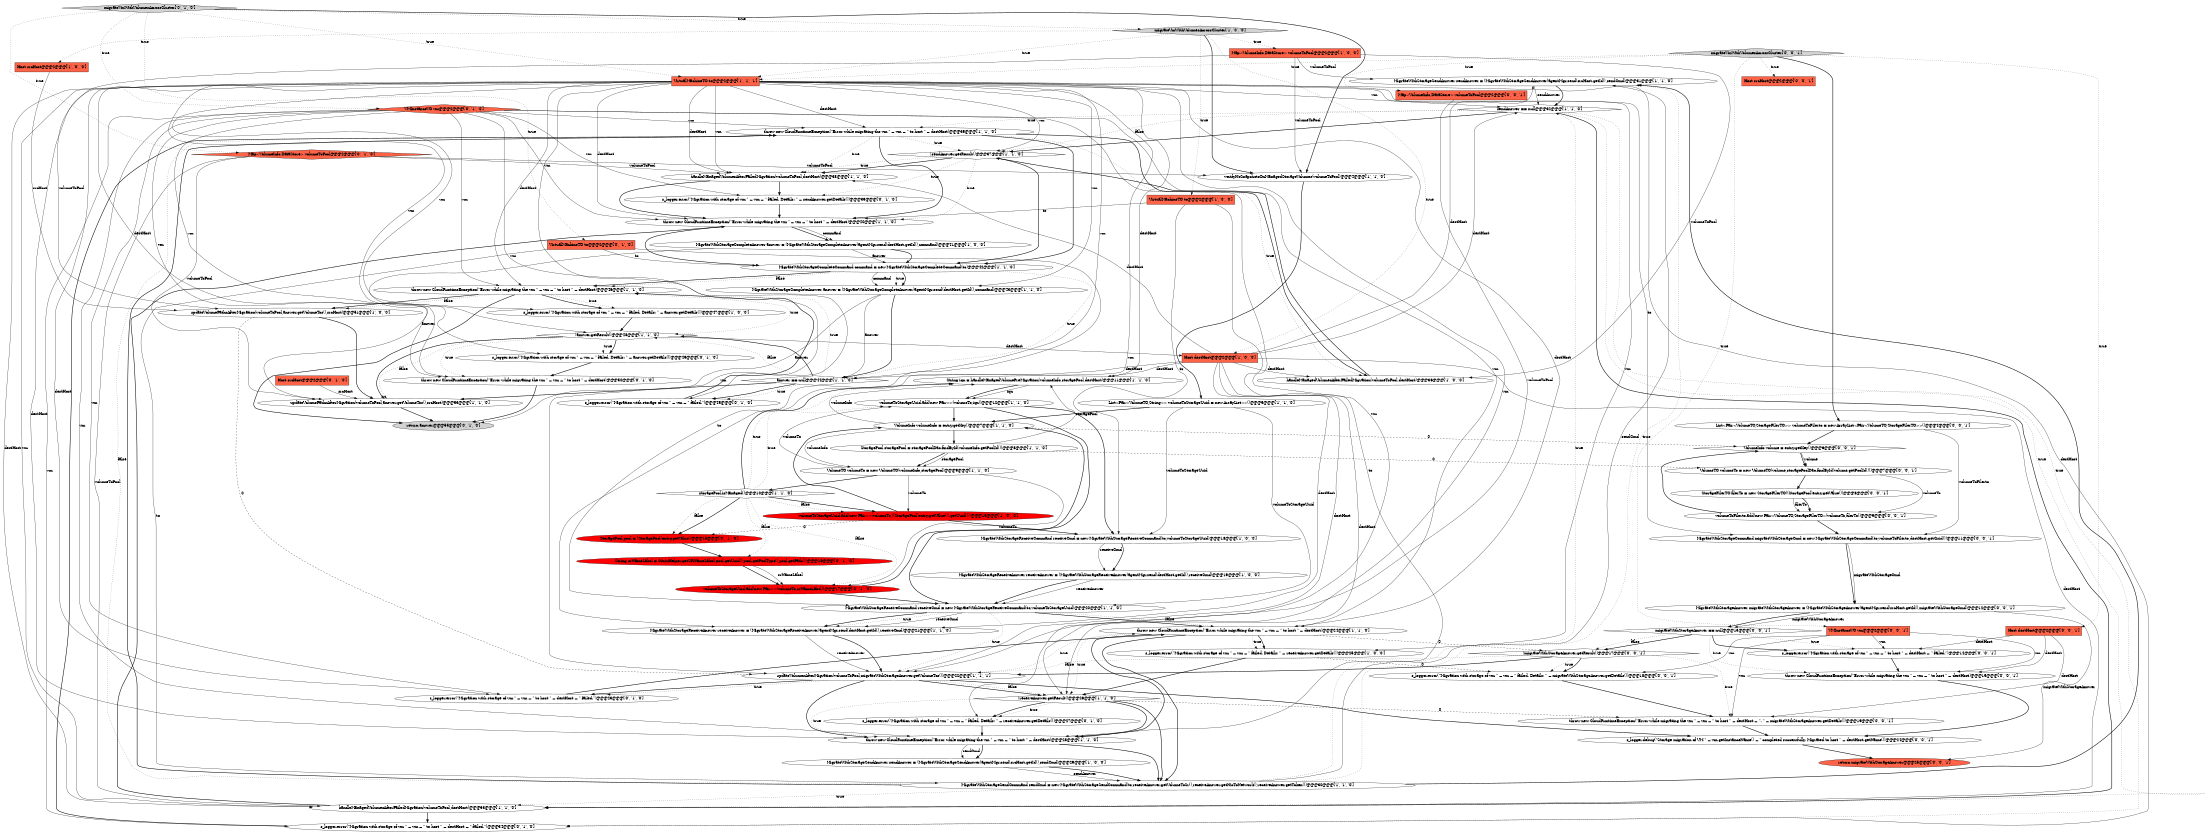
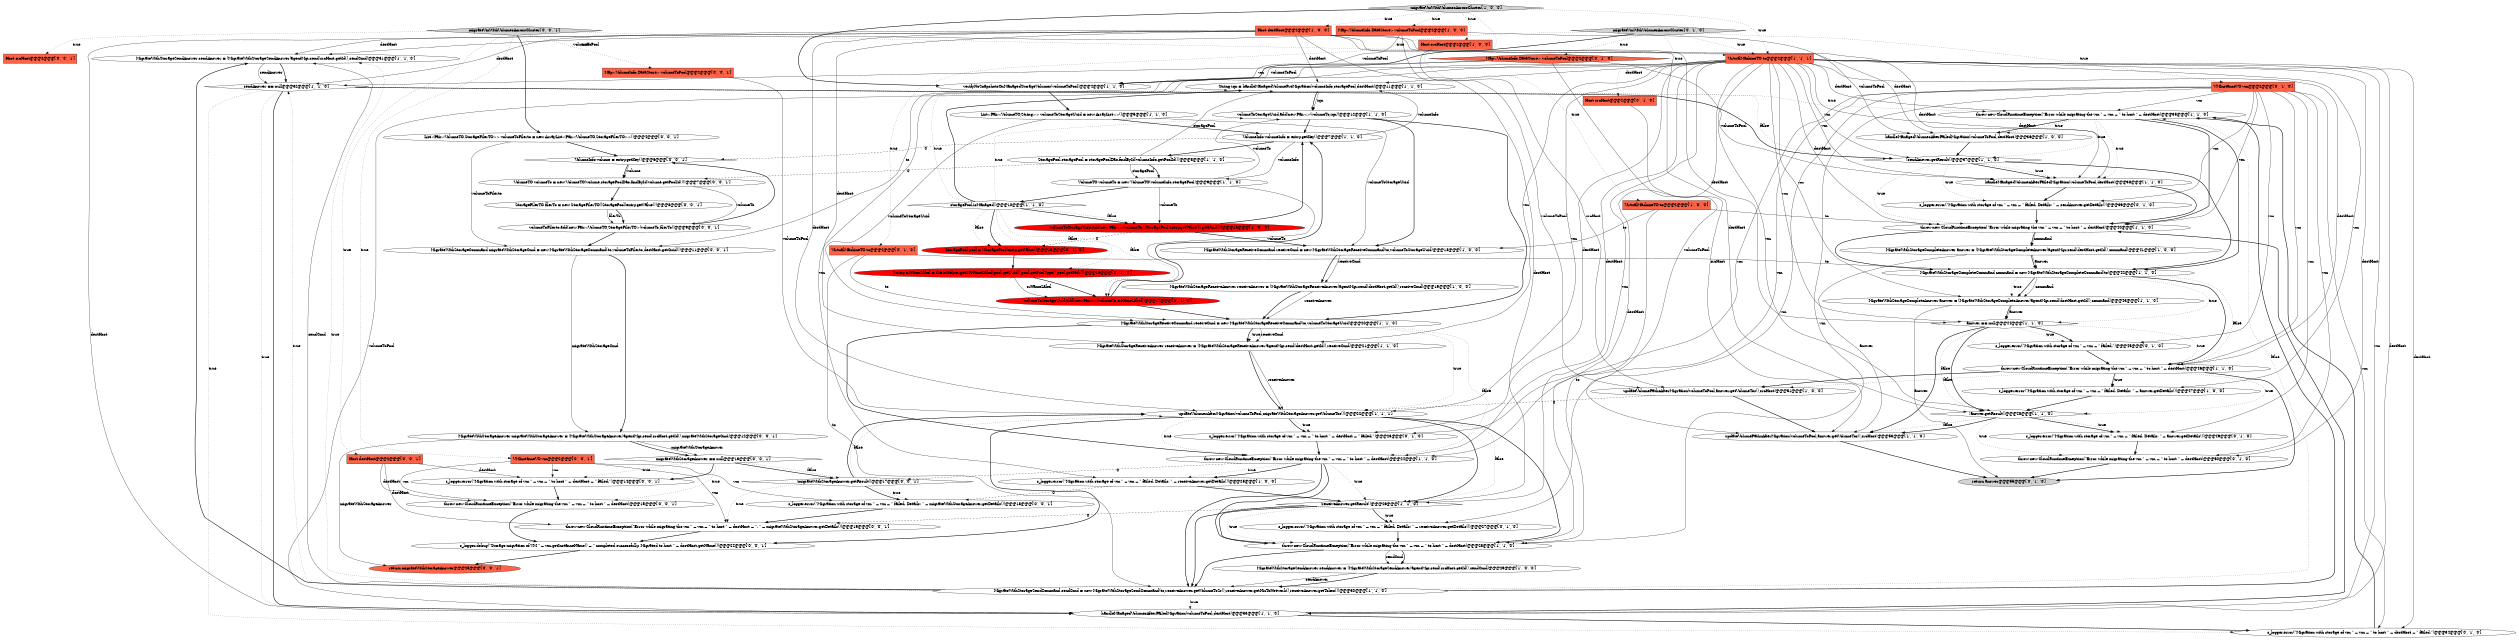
edge "migrateVmWithVolumesAcrossCluster['0', '1', '0']" -> "migrateVmWithVolumesAcrossCluster['1', '0', '0']": now "migrateVmWithVolumesAcrossCluster['0', '1', '0']" -> "Host srcHost@@@2@@@['0', '1', '0']"
node "VMInstanceVO vm@@@2@@@['0', '1', '0']": shape diamond -> box
edge "!answer.getResult()@@@48@@@['1', '1', '0']" -> "Host destHost@@@2@@@['1', '0', '0']": reversed
